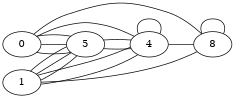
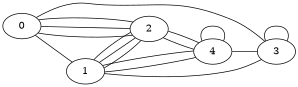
edge "0" -- "4": now "0" -- "1"
node "5": label "5" -> "2"
node "8": label "8" -> "3"
